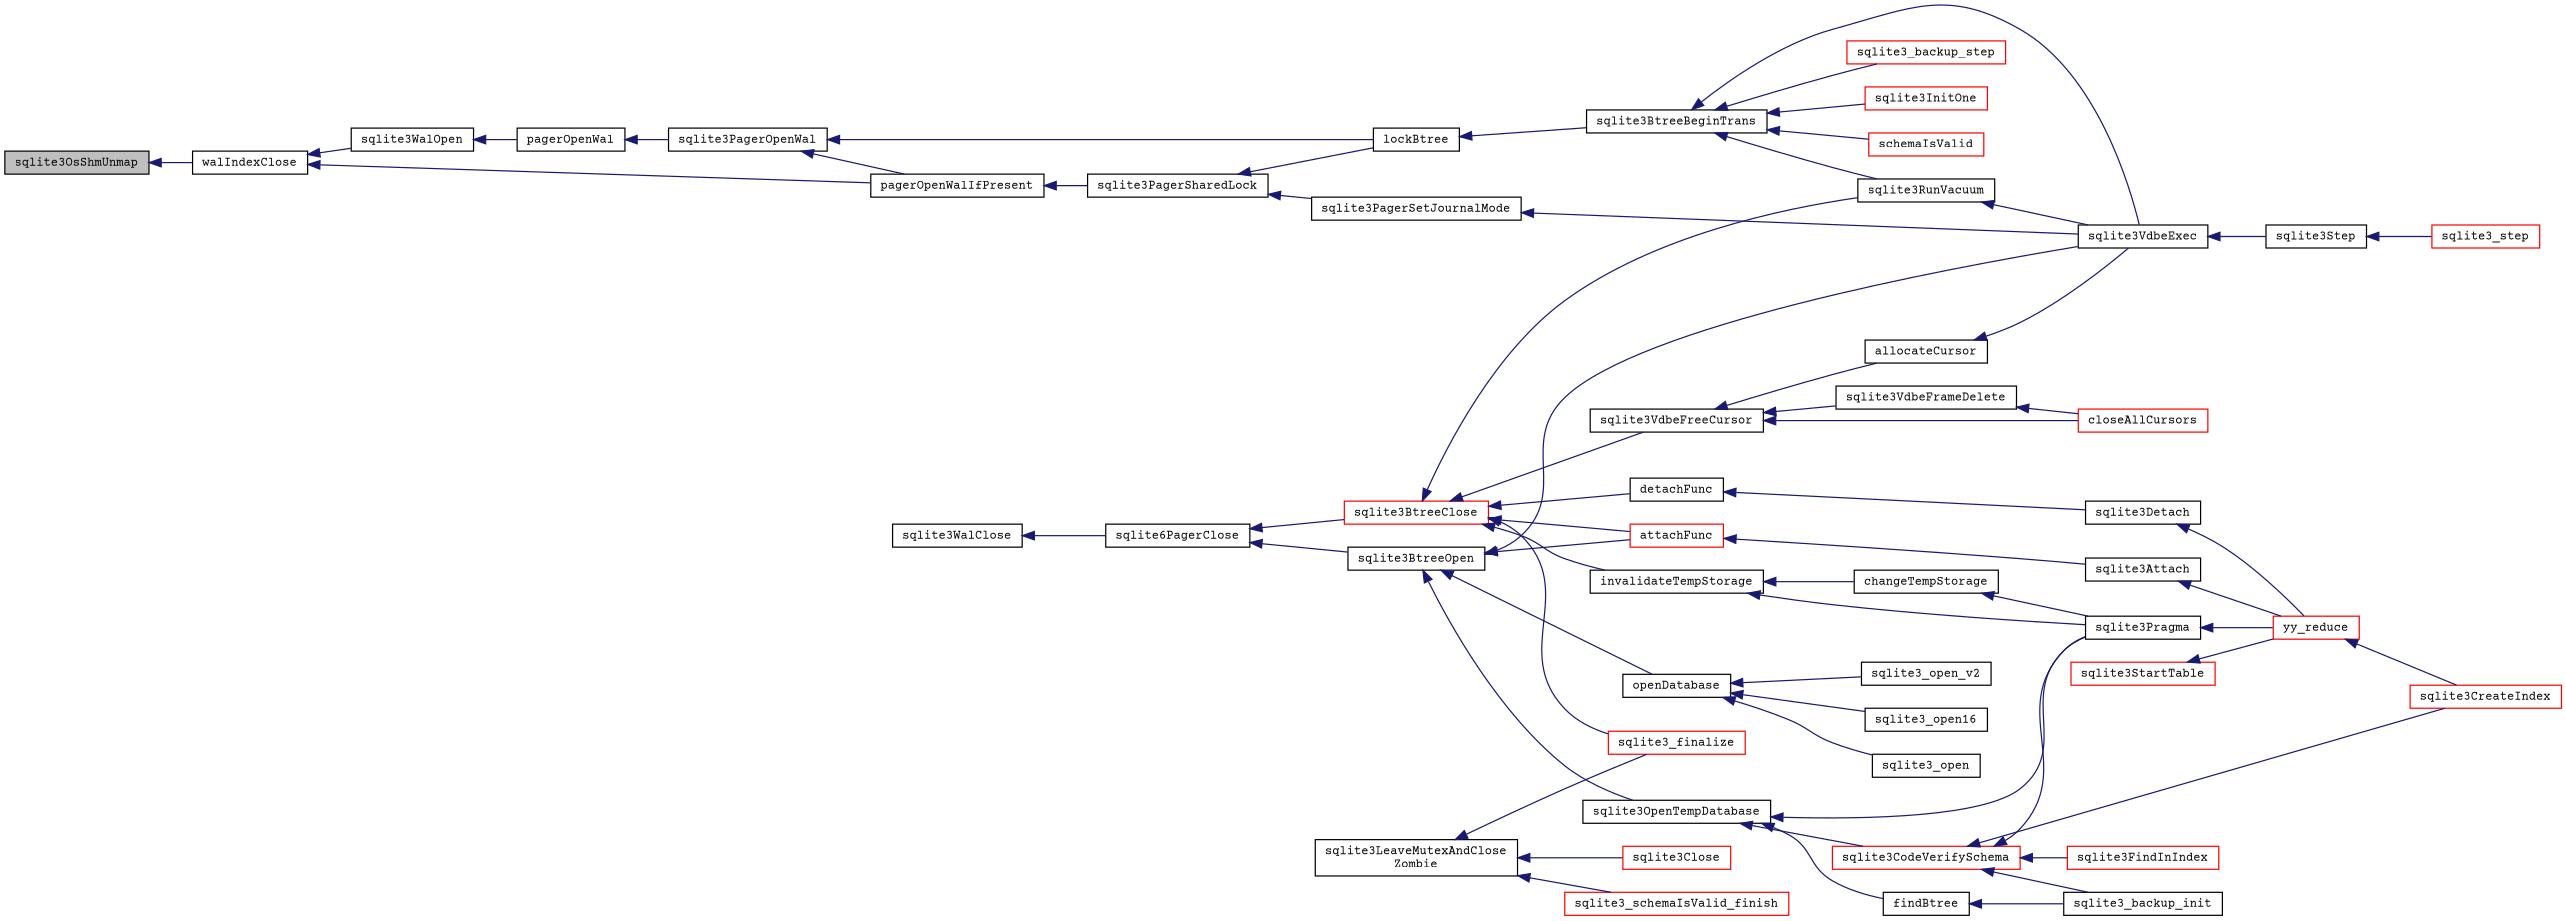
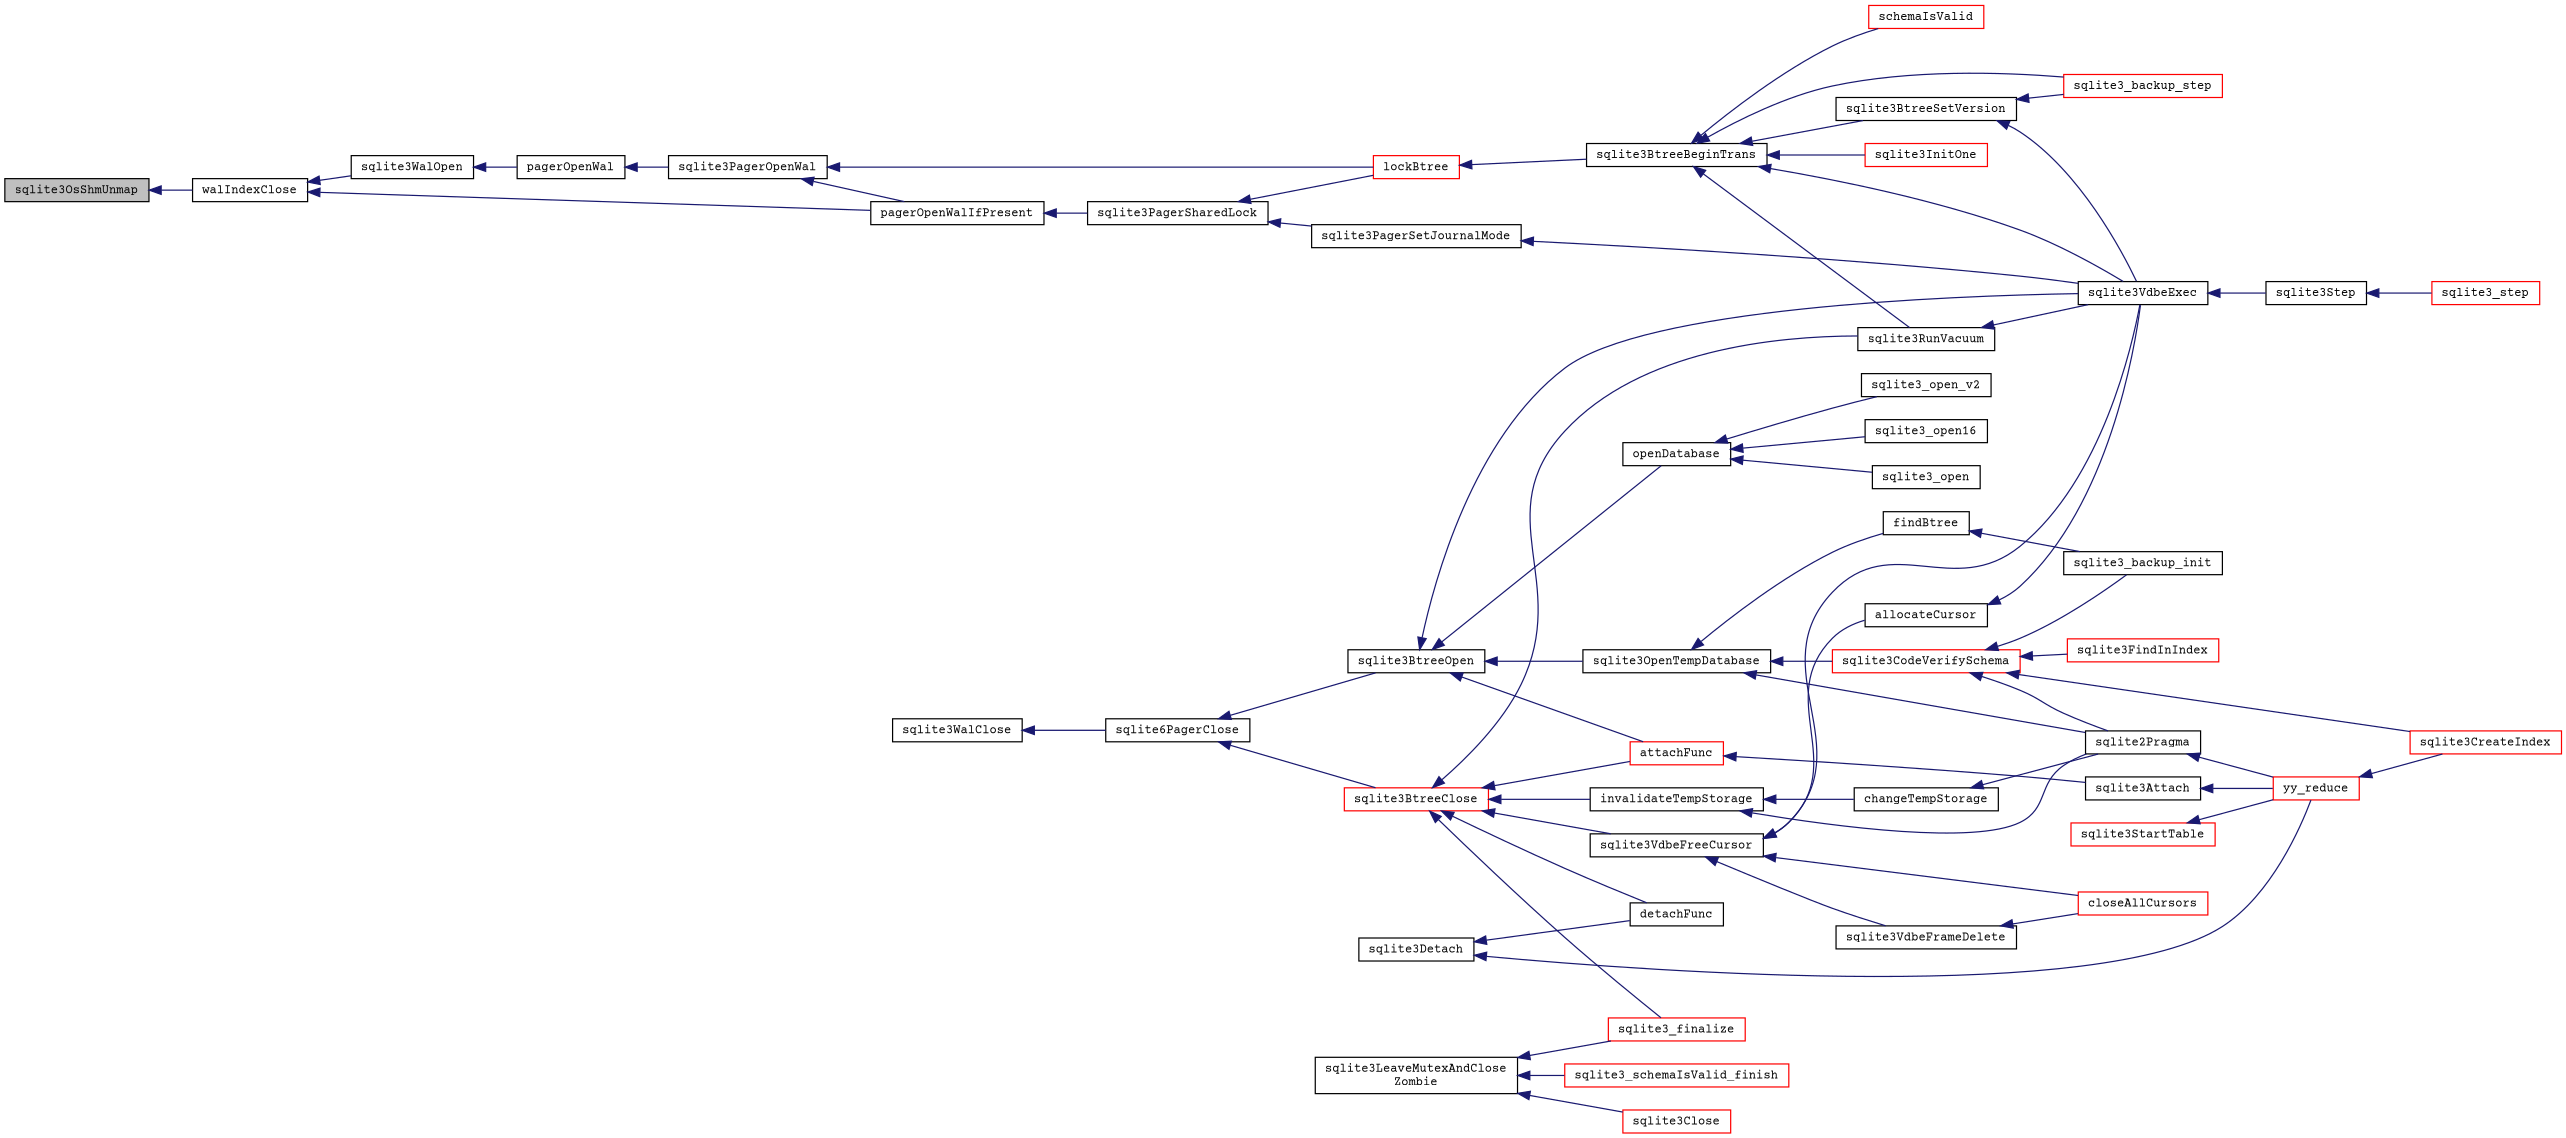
node "sqlite3BtreeSetVersion": added
node "lockBtree": color black -> red
edge "sqlite3Detach" -> "detachFunc": reversed
edge "sqlite3VdbeExec" -> "sqlite3VdbeFreeCursor": added
node "sqlite3Pragma": label "sqlite3Pragma" -> "sqlite2Pragma"
